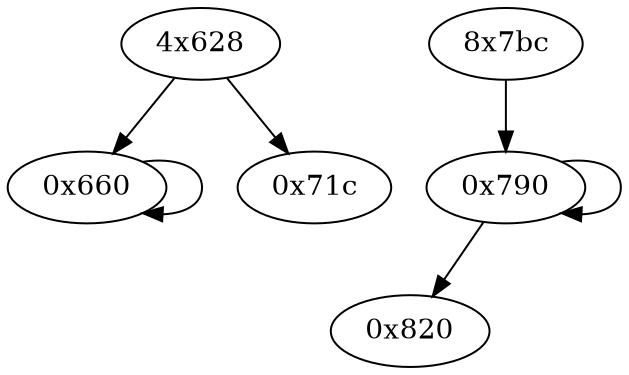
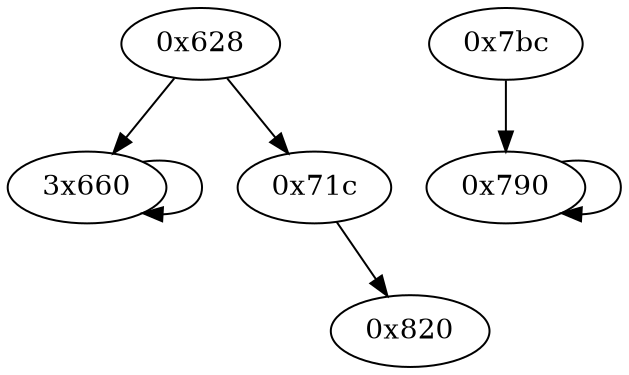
node "4x628": label "4x628" -> "0x628"
node "8x7bc": label "8x7bc" -> "0x7bc"
node "0x660": label "0x660" -> "3x660"
edge "0x790" -> "0x820": now "0x71c" -> "0x820"
